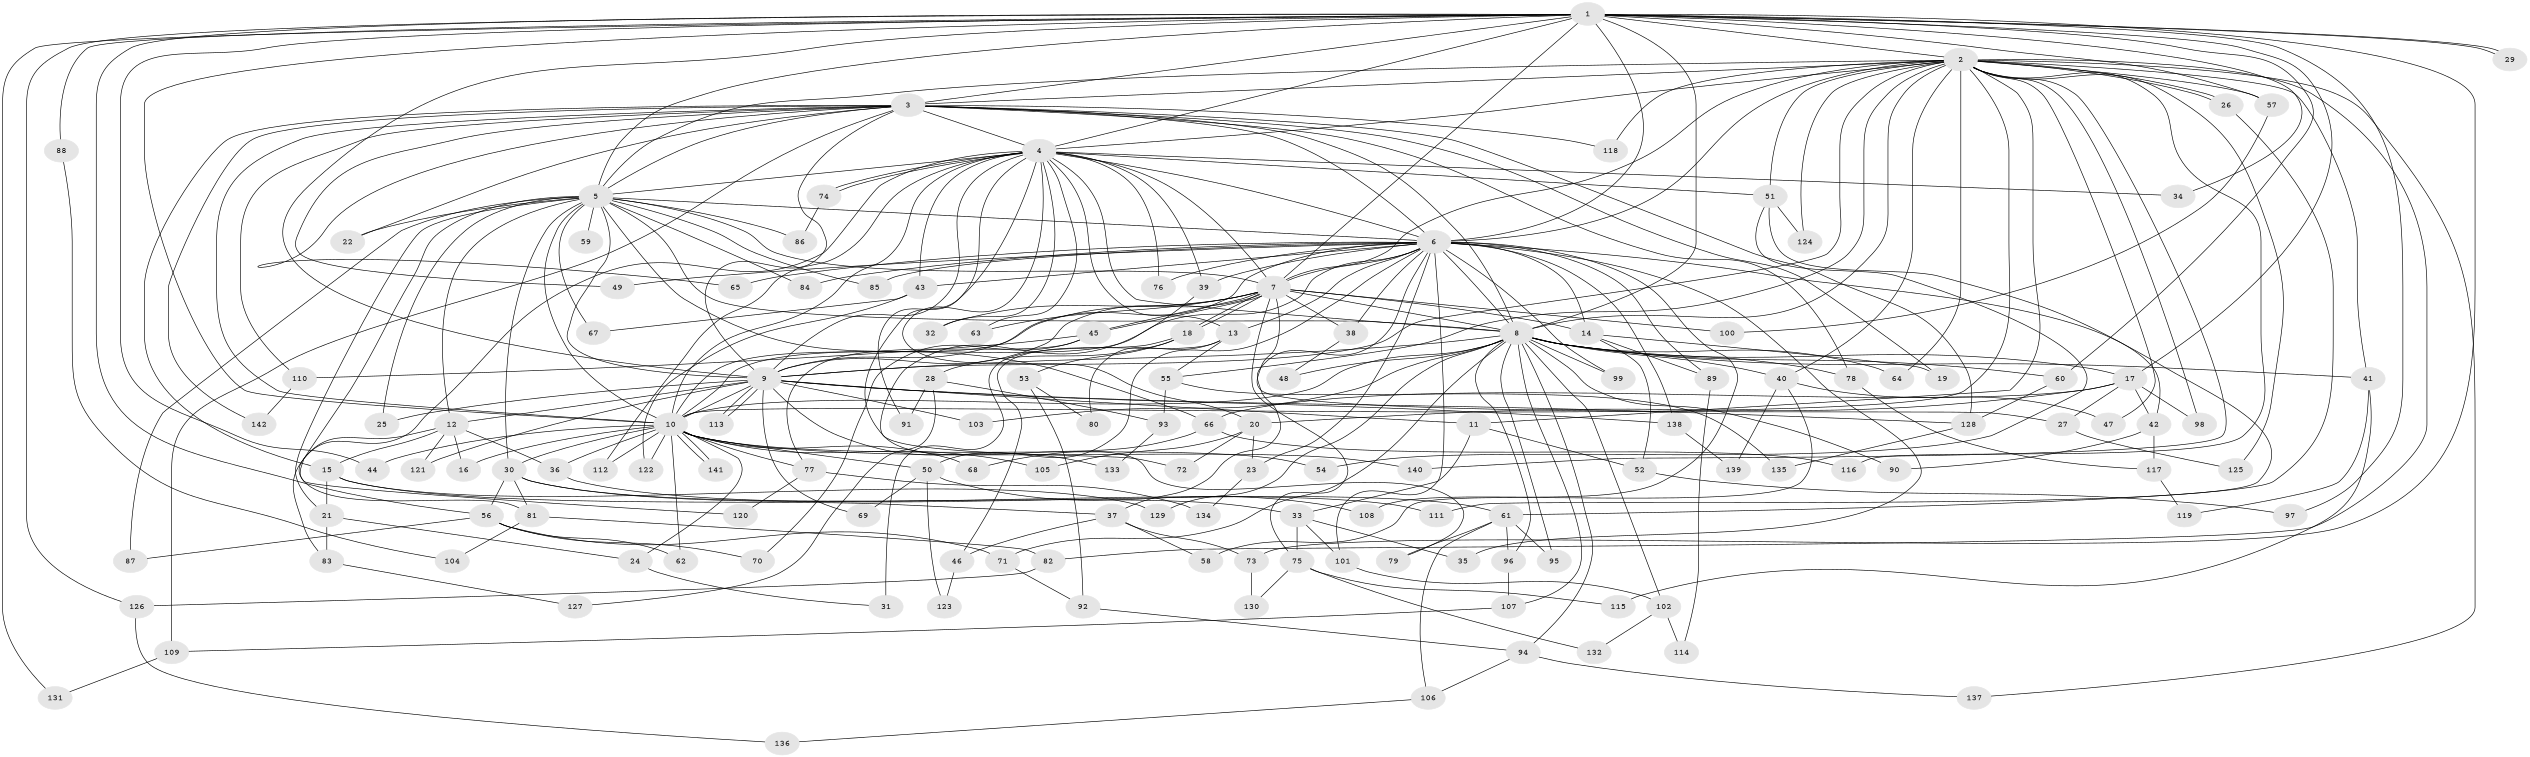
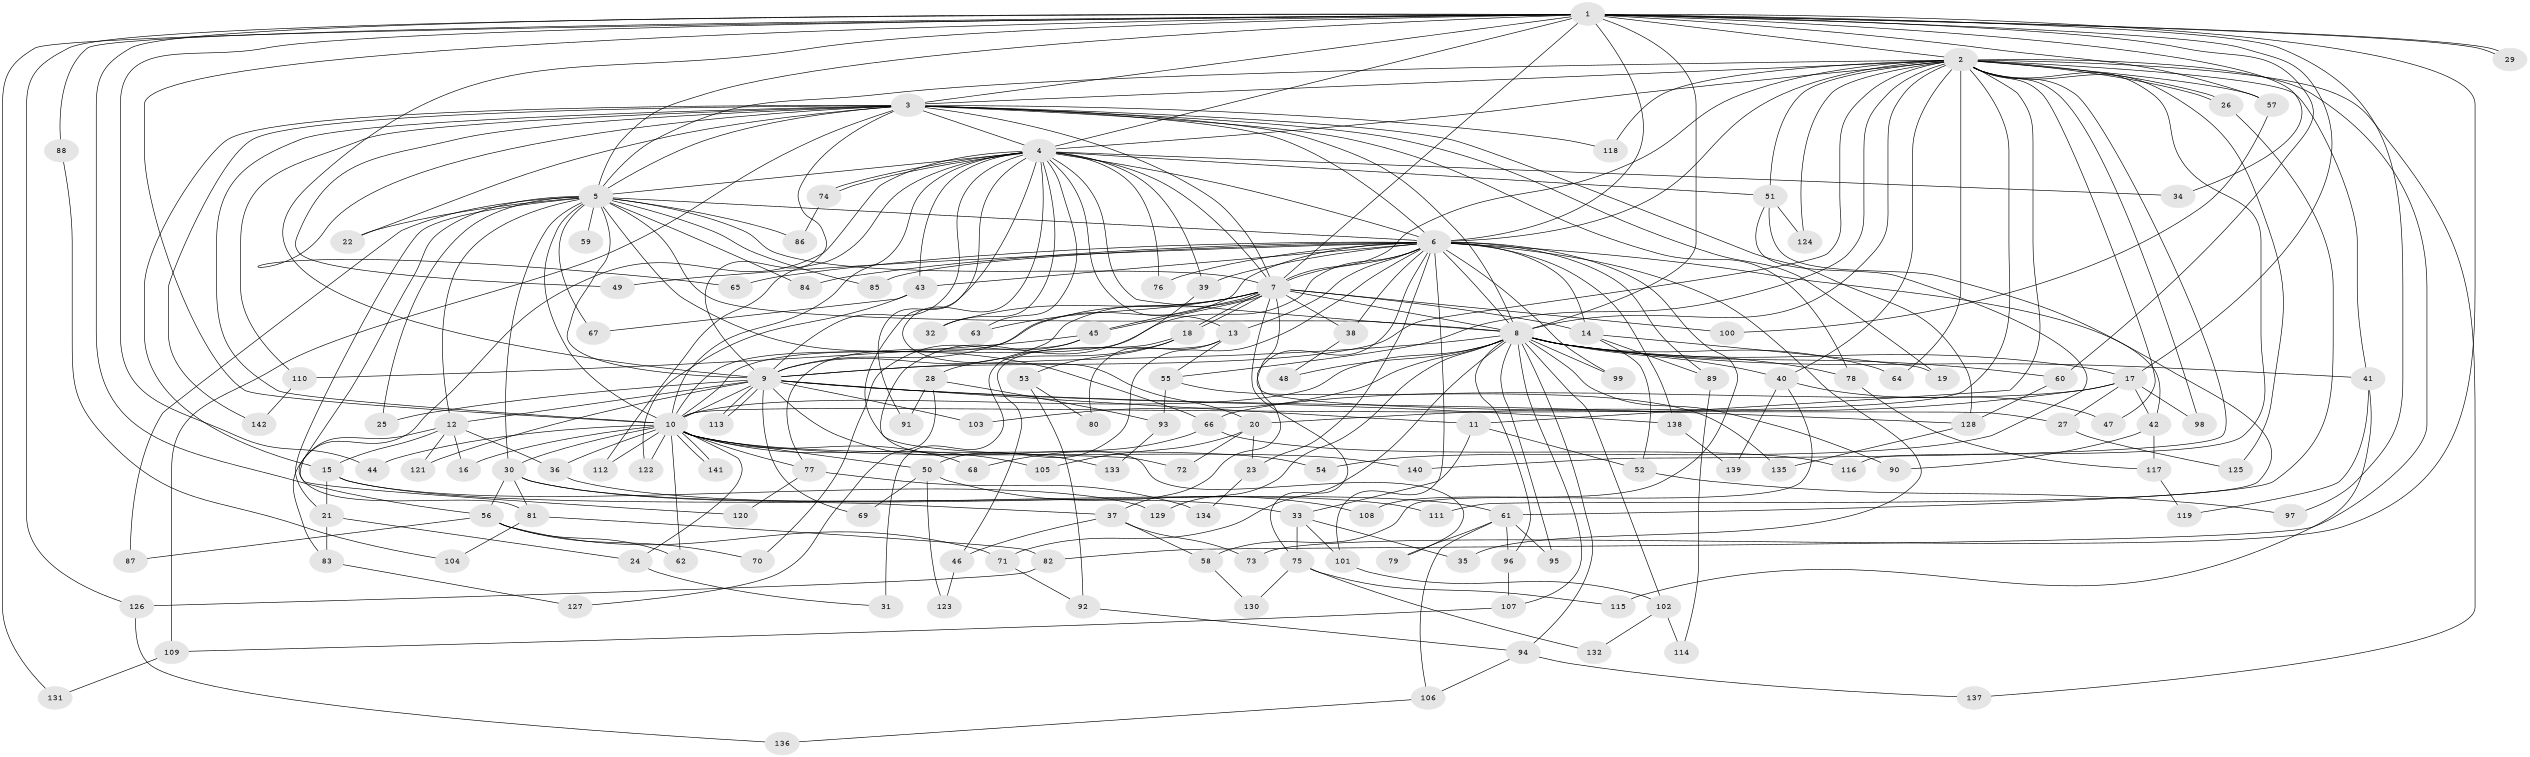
edge "3" -- "7": added
edge "73" -- "130": now "58" -- "130"
